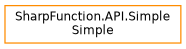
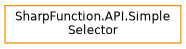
node "SharpFunction.API.Simple Simple": label "SharpFunction.API.Simple Simple" -> "SharpFunction.API.Simple Selector"
